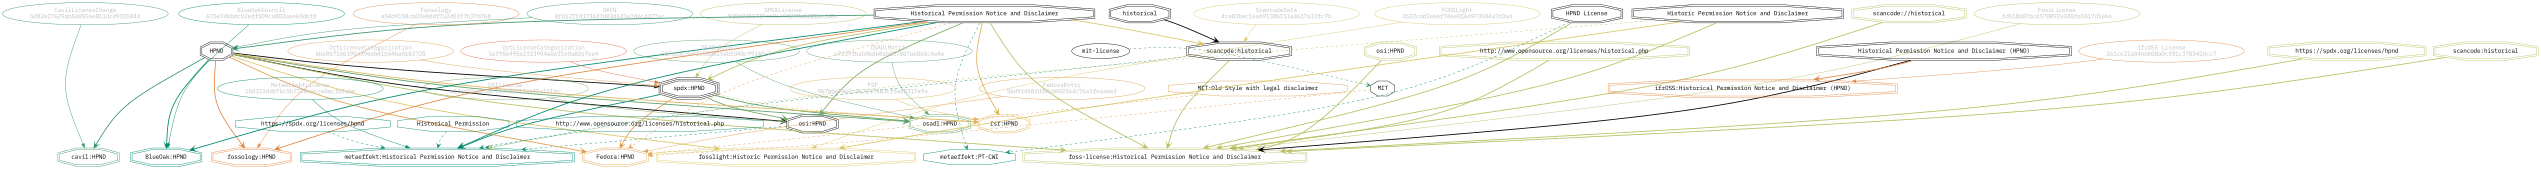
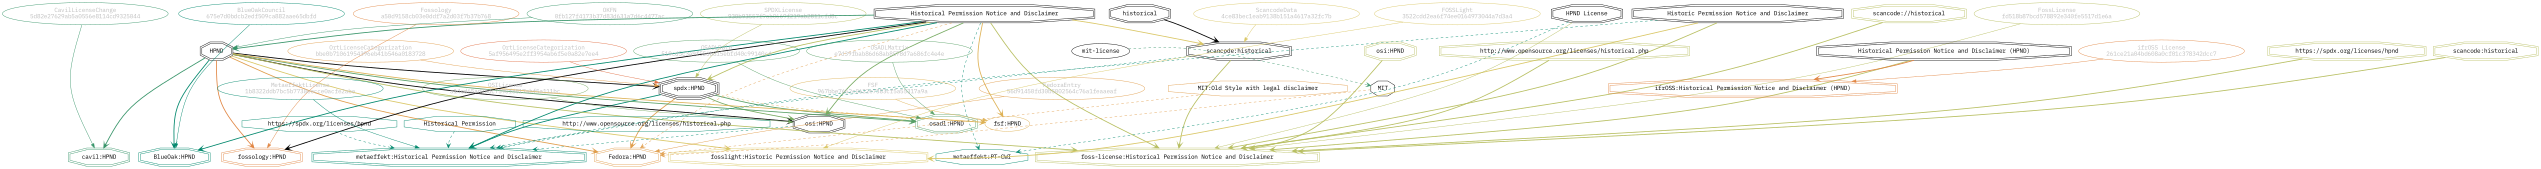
edge "Historic Permission Notice and Disclaimer" -> "metaeffekt:Historical Permission Notice and Disclaimer": color #b8bf62 -> #00876c
edge "Historical Permission Notice and Disclaimer" -> "fossology:HPND": color #e18745 -> black
edge "HPND" -> "spdx:HPND": arrowhead normal -> vee
edge "HPND License" -> "foss-license:Historical Permission Notice and Disclaimer": style bold -> solid
edge "Historical Permission Notice and Disclaimer (HPND)" -> "foss-license:Historical Permission Notice and Disclaimer": color black -> #b8bf62
node "fsf:HPND": shape doubleoctagon -> ellipse
